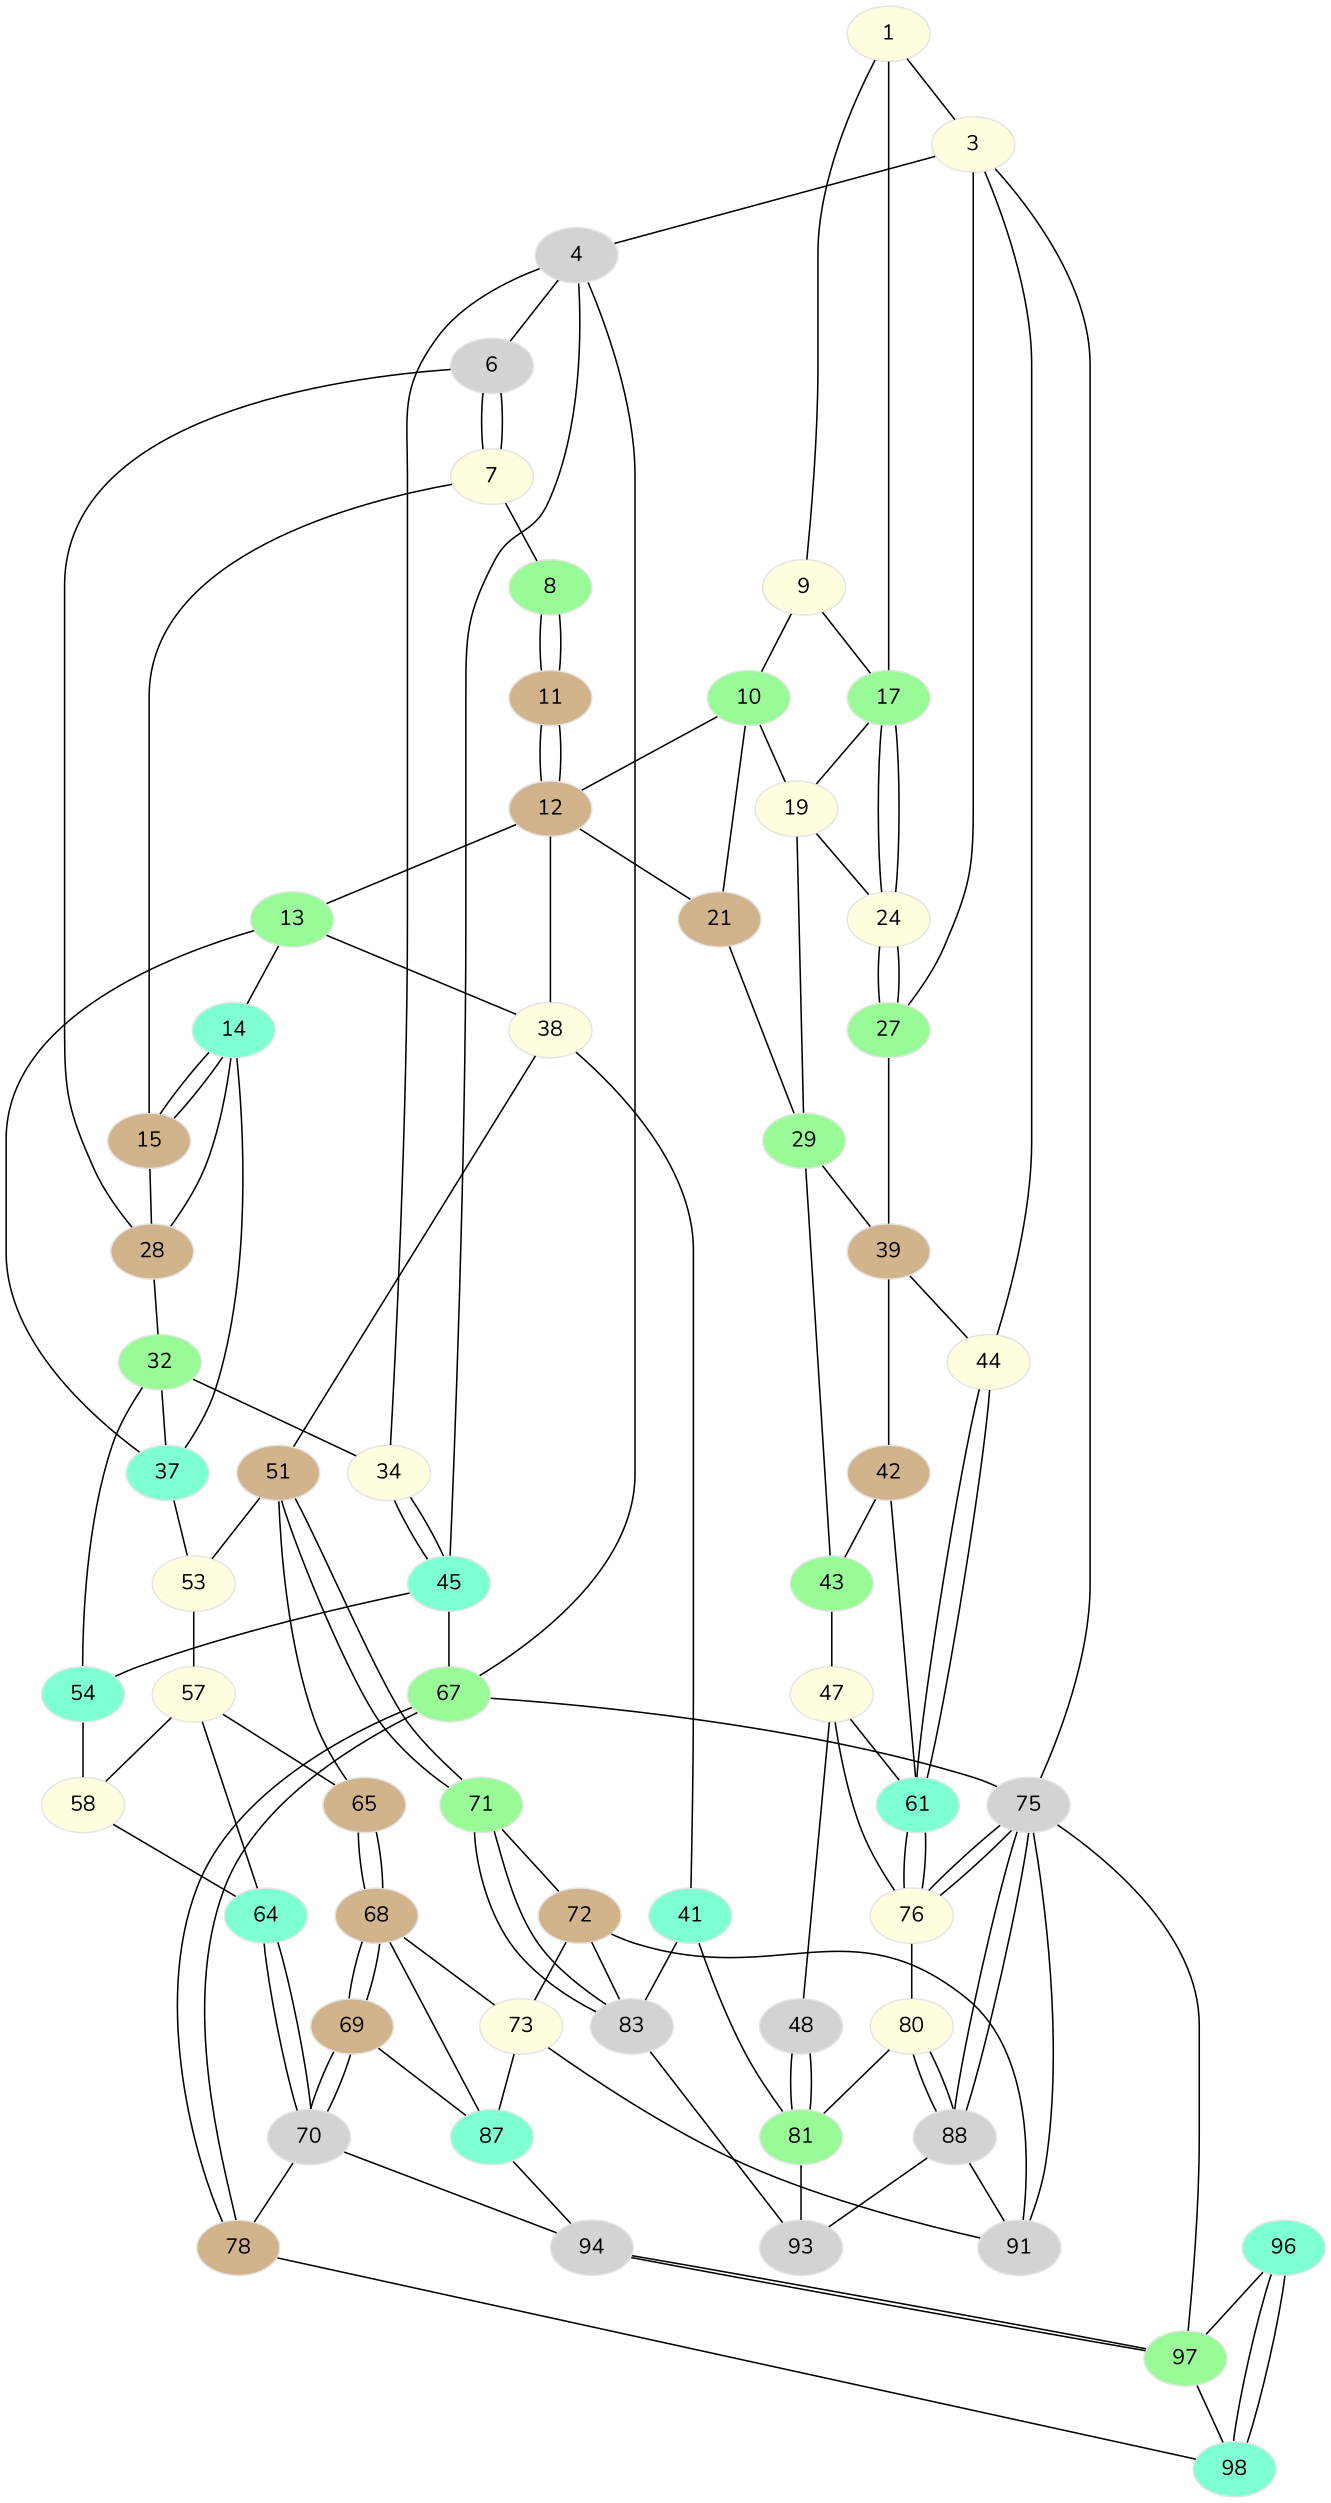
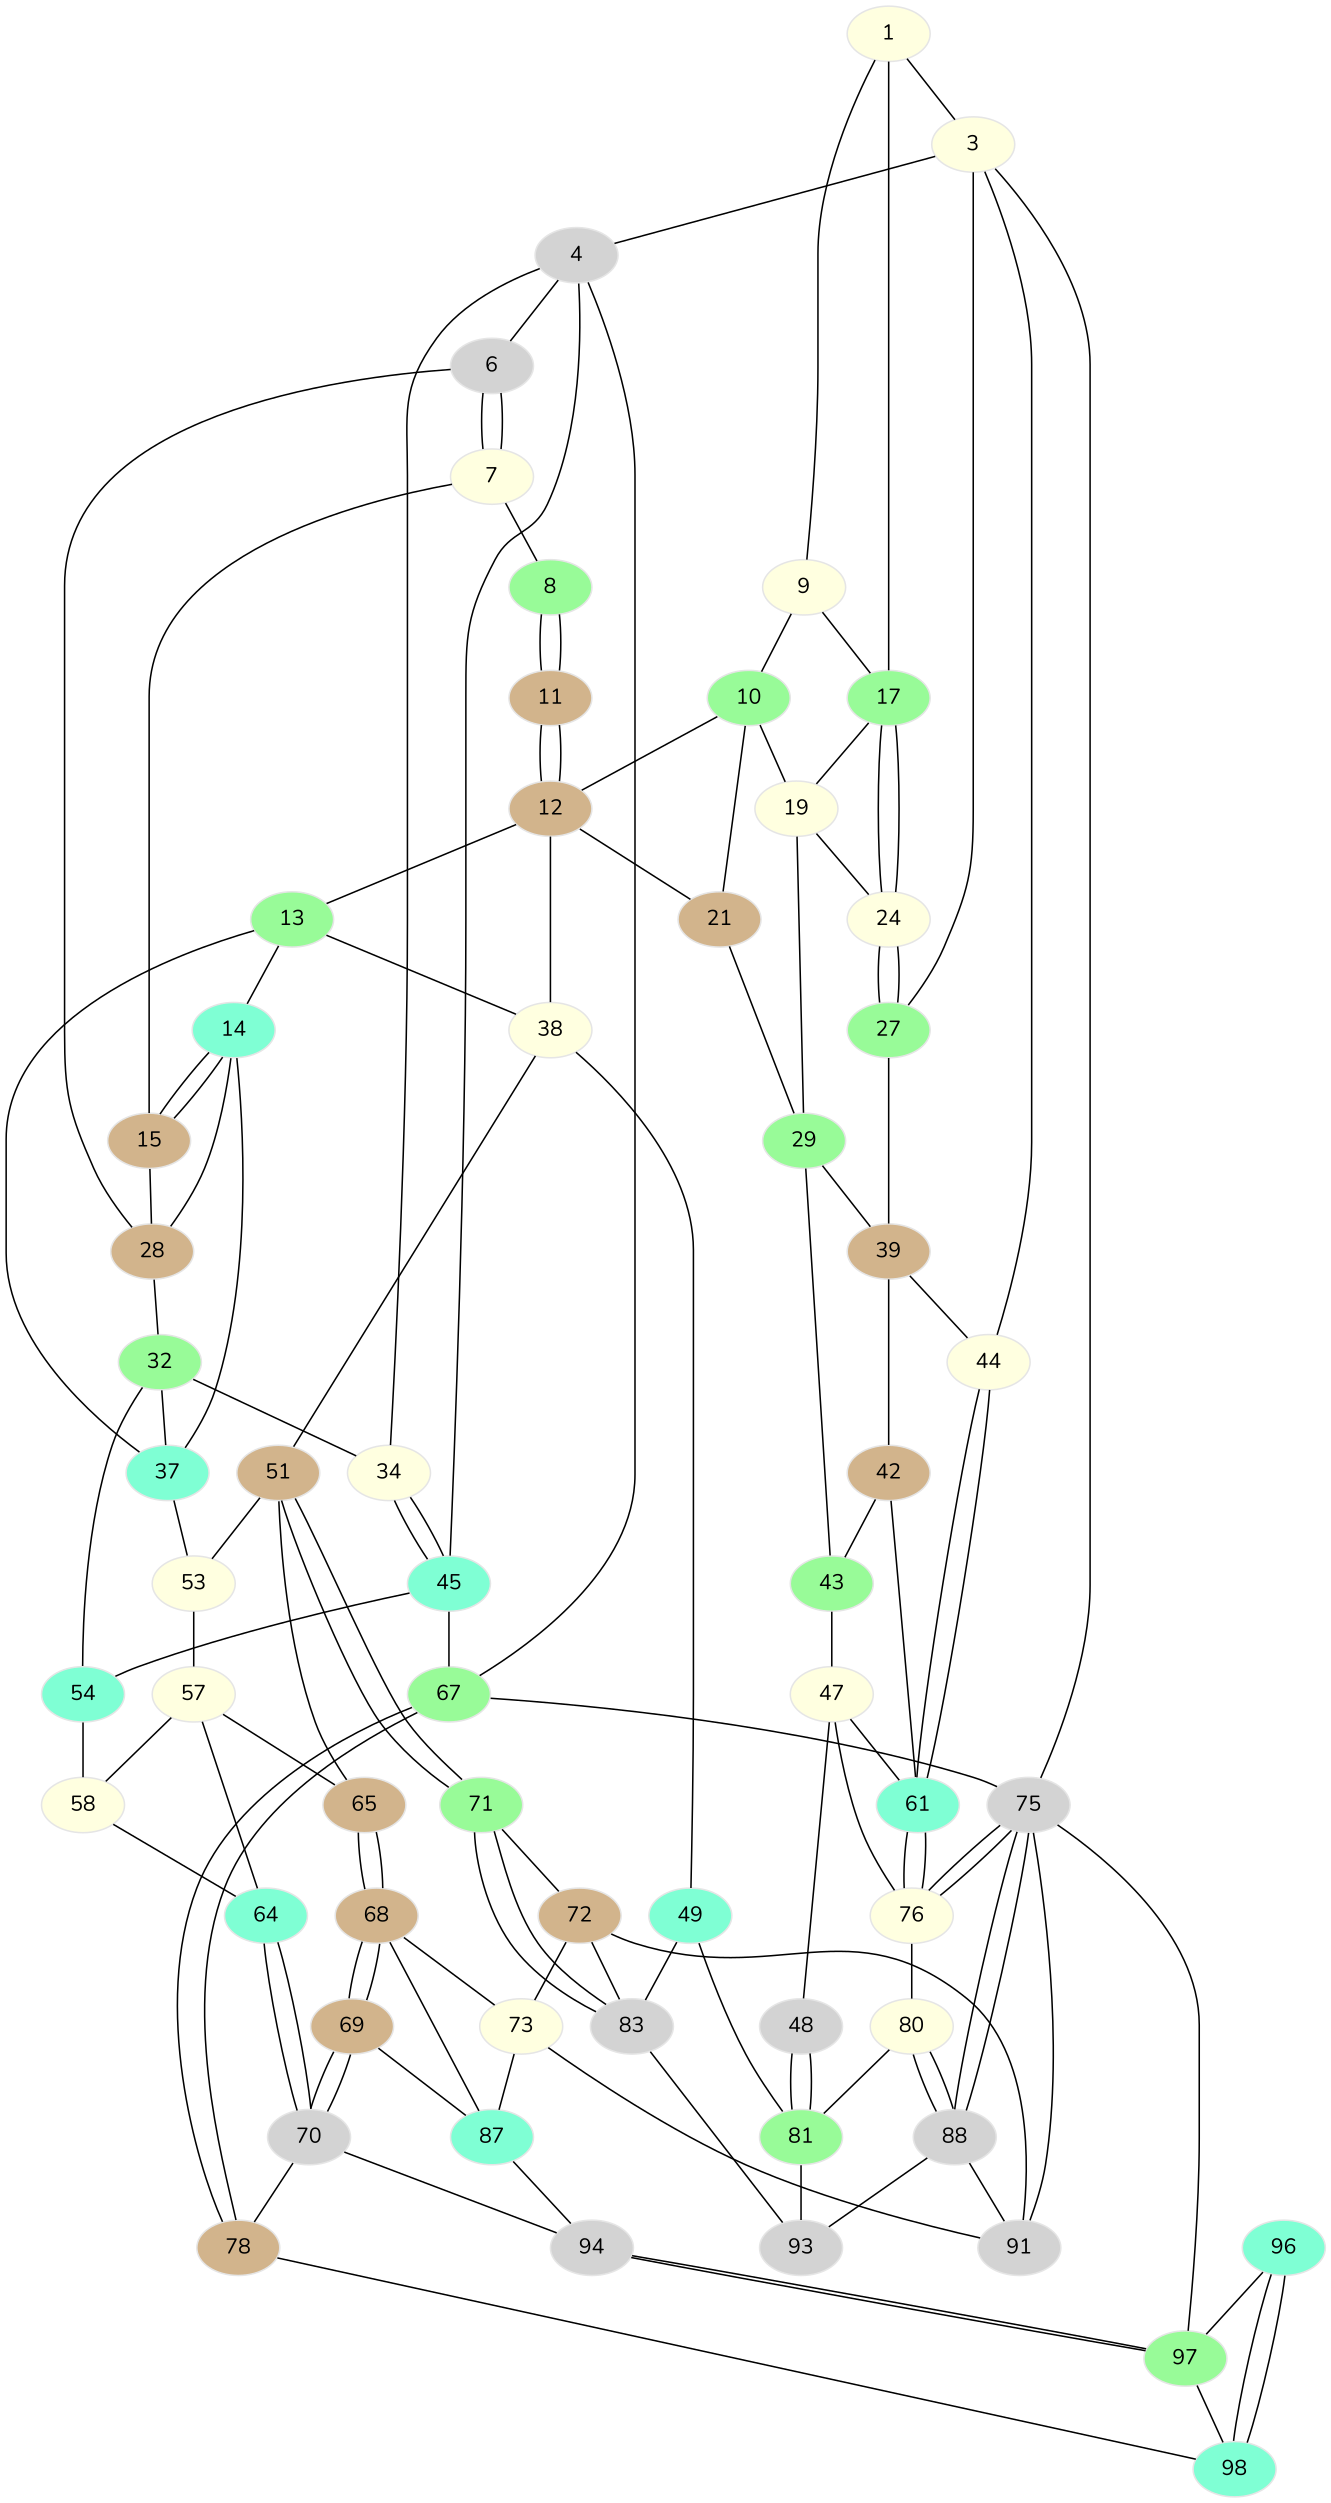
node "41": label "41" -> "49"
